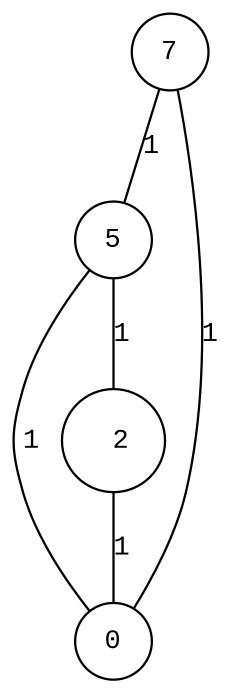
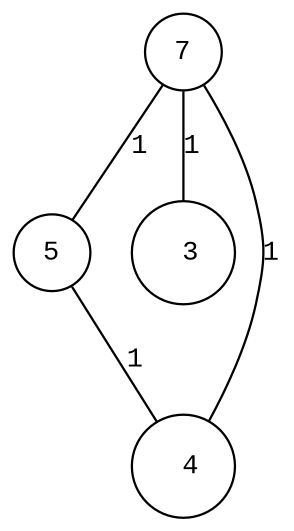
node "3": added
node "2": removed
node "0": label "0" -> "4"
